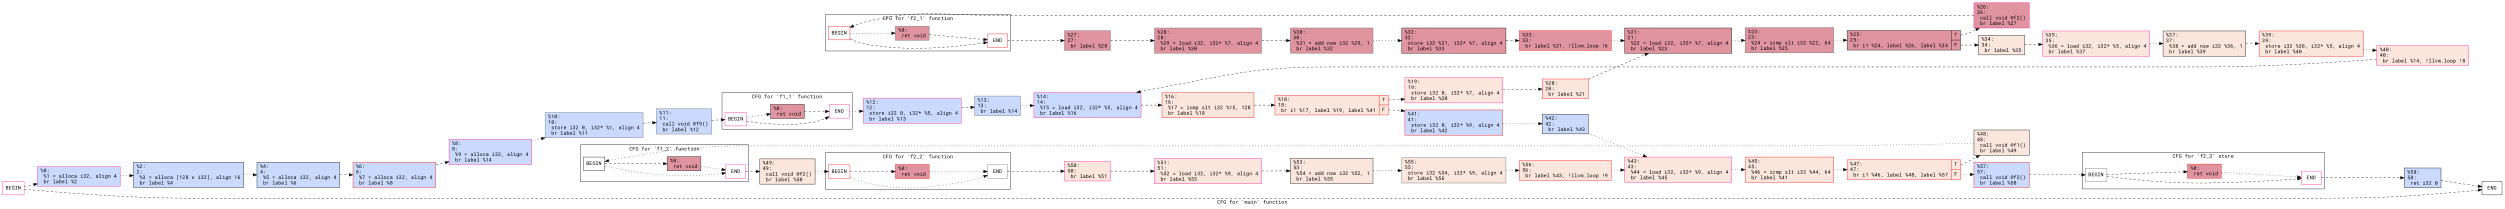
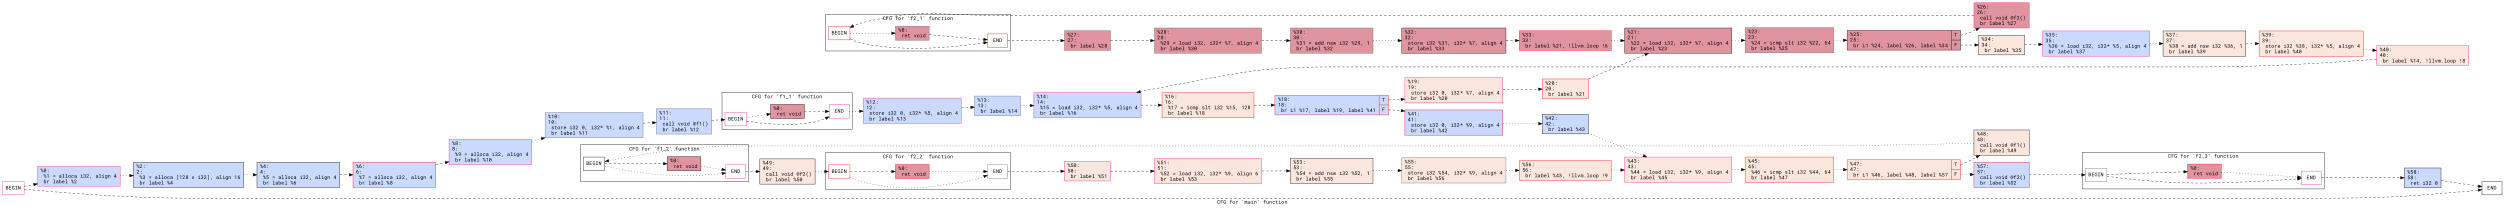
node "%35:": fillcolor #f3c7b170 -> #88abfd70
node "%18:": fillcolor #f3c7b170 -> #88abfd70
node "%11:": text "call void @f9()" -> "call void @f1()"
cluster "CFG for 'f2_3' store": label "CFG for 'f2_3' store" -> "CFG for 'f2_3' function"
node "%8:": text "br label %14" -> "br label %10"
node "%51:": text "%52 = load i32, i32* %9, align 4" -> "%52 = load i32, i32* %9, align 6"
node "%45:": text "br label %41" -> "br label %47"
node "%57:": text "br label %58" -> "br label %52"
